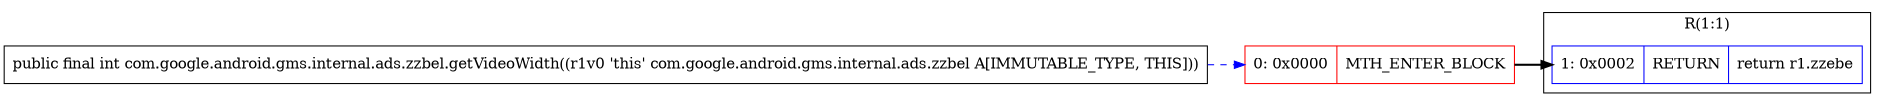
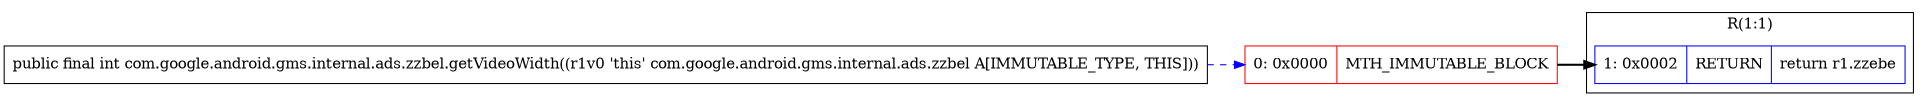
node "0: 0x0000": text "MTH_ENTER_BLOCK" -> "MTH_IMMUTABLE_BLOCK"
